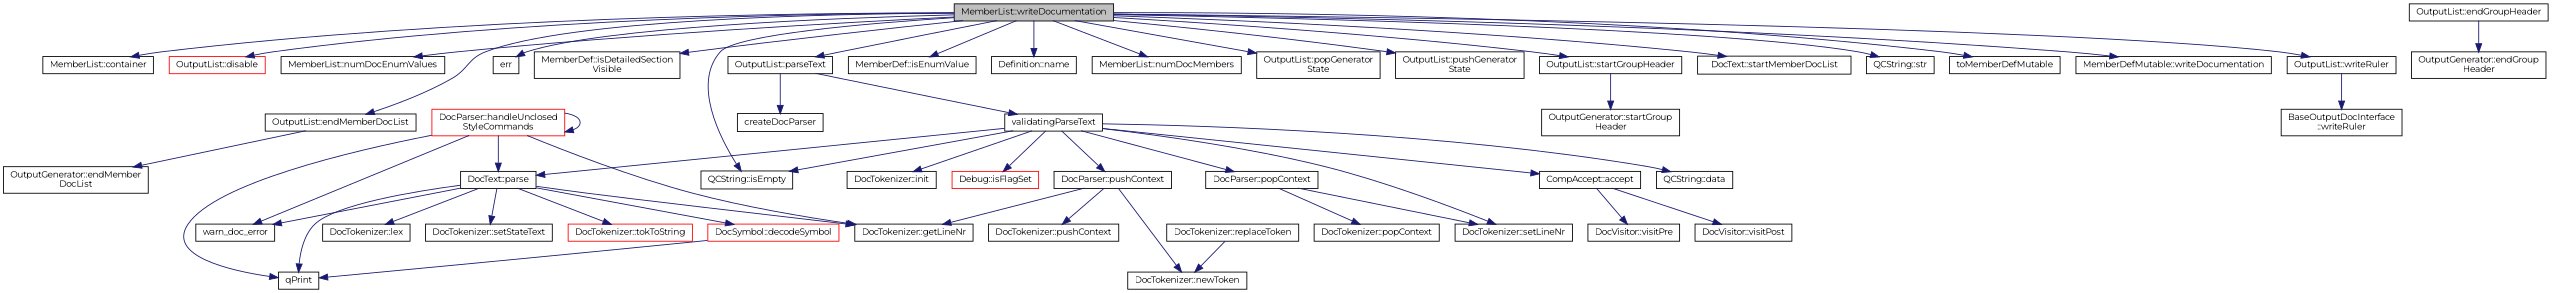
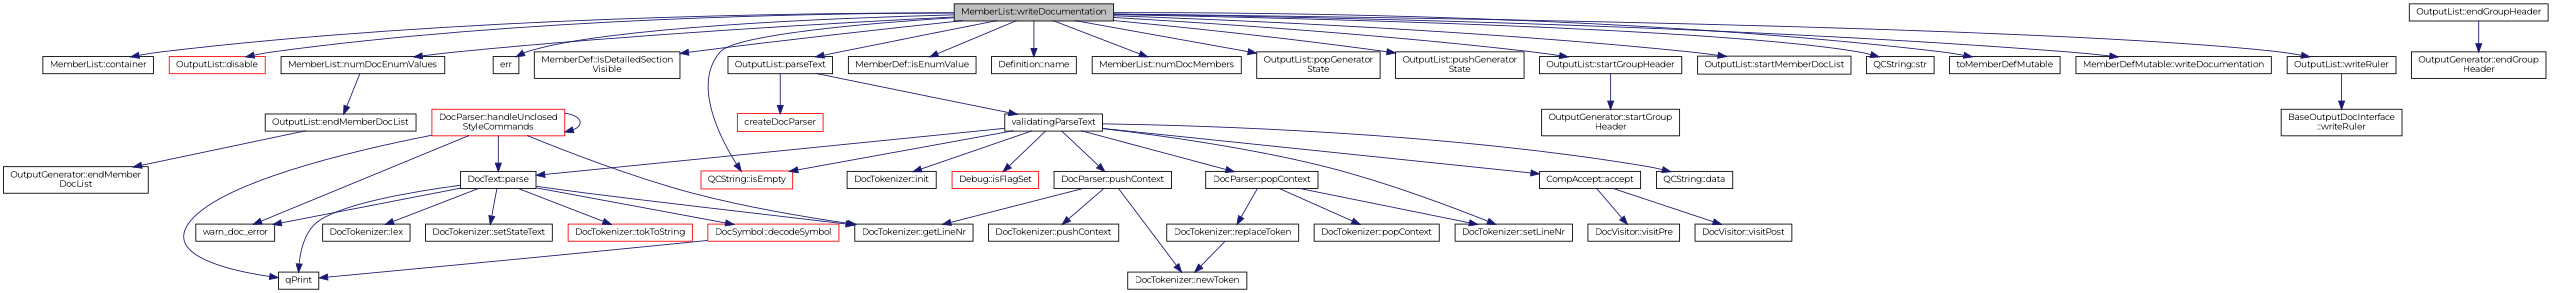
edge "MemberList::writeDocumentation" -> "OutputList::endMemberDocList": now "MemberList::numDocEnumValues" -> "OutputList::endMemberDocList"
node "DocText::startMemberDocList": label "DocText::startMemberDocList" -> "OutputList::startMemberDocList"
node "createDocParser": color black -> red
node "QCString::isEmpty": color black -> red
edge "DocParser::popContext" -> "DocTokenizer::replaceToken": added
